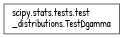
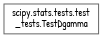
node "scipy.stats.tests.test _distributions.TestDgamma": label "scipy.stats.tests.test _distributions.TestDgamma" -> "scipy.stats.tests.test _tests.TestDgamma"
